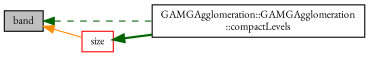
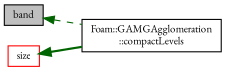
node "GAMGAgglomeration::GAMGAgglomeration ::compactLevels": label "GAMGAgglomeration::GAMGAgglomeration ::compactLevels" -> "Foam::GAMGAgglomeration ::compactLevels"
edge "size" -> "band": removed
